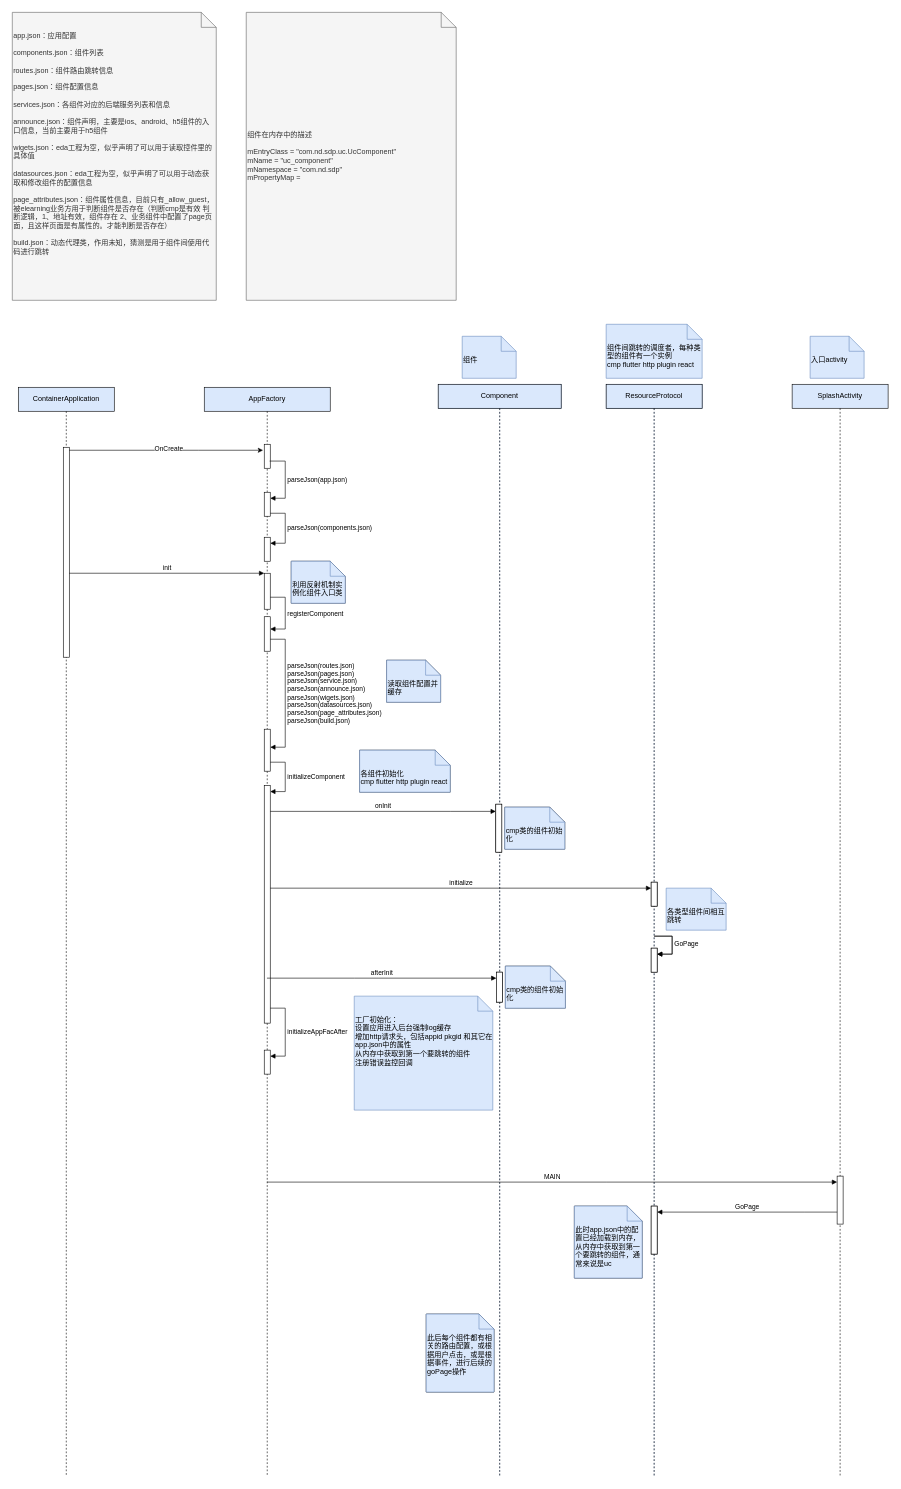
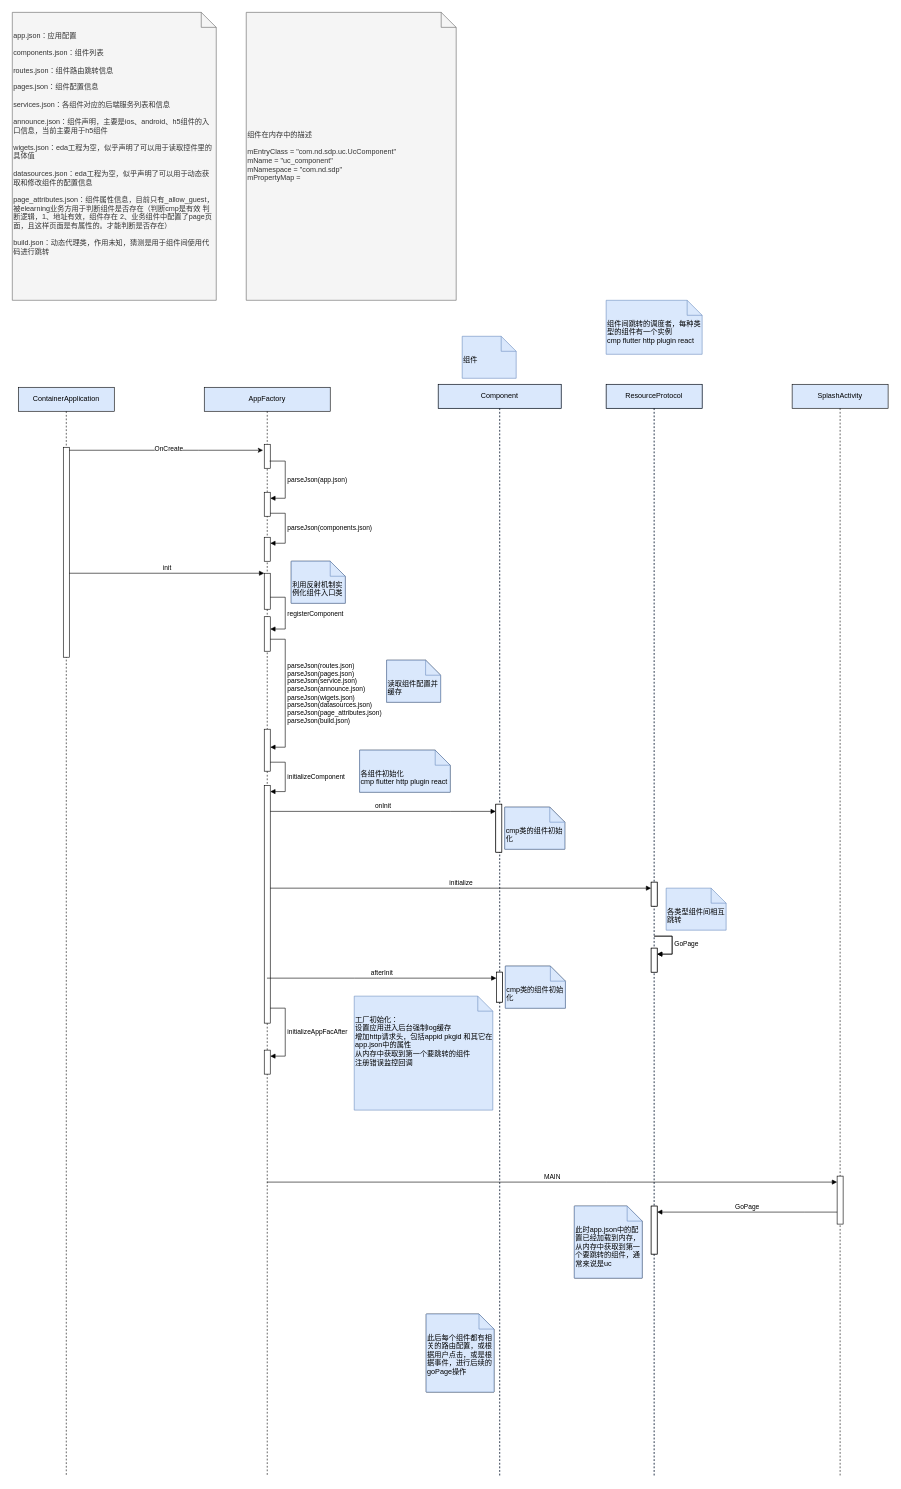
node "组件间跳转的调度者，每种类型的组件有一个实例 cmp flutter http plugin react": moved (654, 351) -> (654, 327)
node "入口activity": removed
